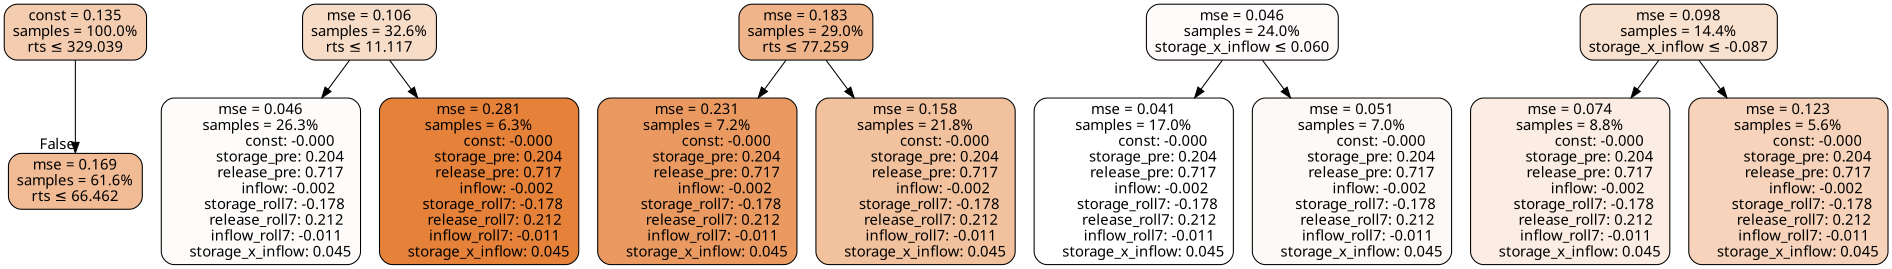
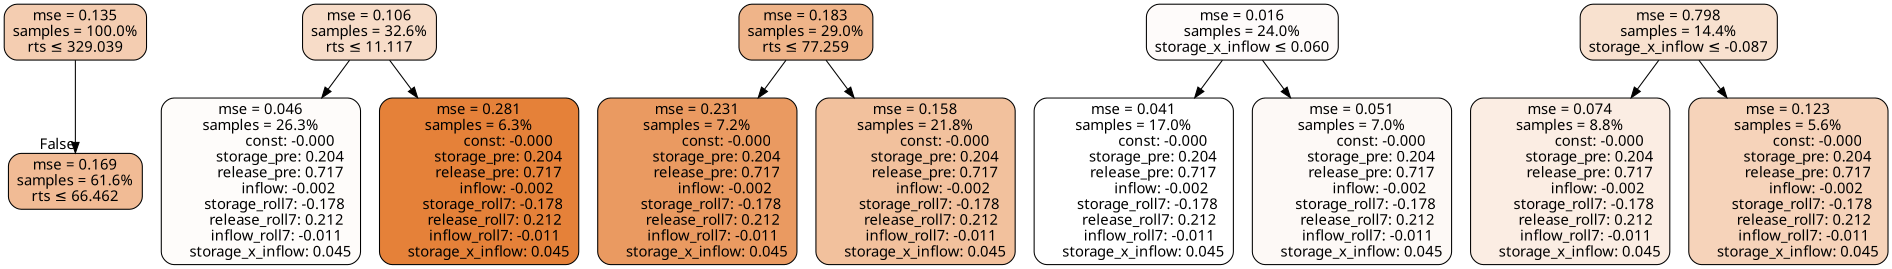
node "const = 0.135 samples = 100.0% rts ≤ 329.039": label "const = 0.135 samples = 100.0% rts ≤ 329.039" -> "mse = 0.135 samples = 100.0% rts ≤ 329.039"
node "mse = 0.046 samples = 24.0% storage_x_inflow ≤ 0.060": label "mse = 0.046 samples = 24.0% storage_x_inflow ≤ 0.060" -> "mse = 0.016 samples = 24.0% storage_x_inflow ≤ 0.060"
node "mse = 0.098 samples = 14.4% storage_x_inflow ≤ -0.087": label "mse = 0.098 samples = 14.4% storage_x_inflow ≤ -0.087" -> "mse = 0.798 samples = 14.4% storage_x_inflow ≤ -0.087"
